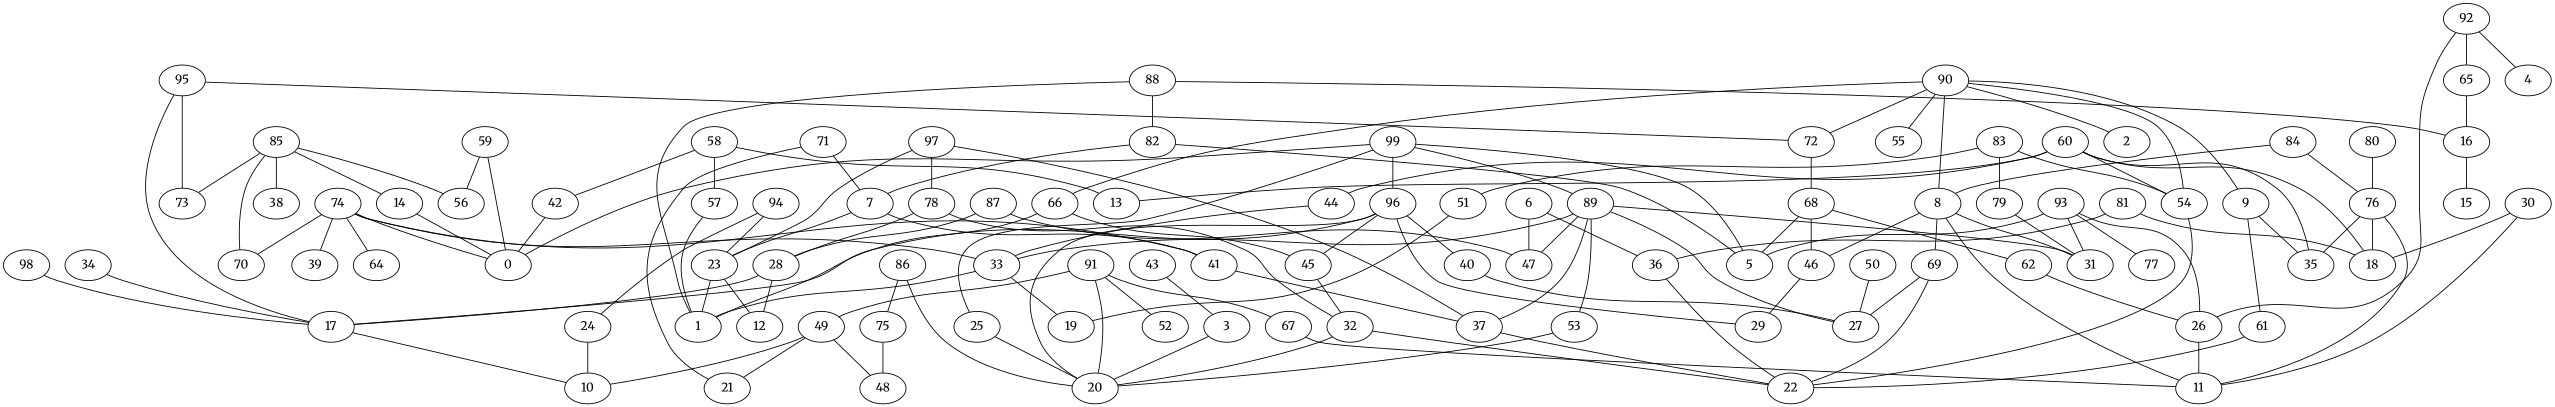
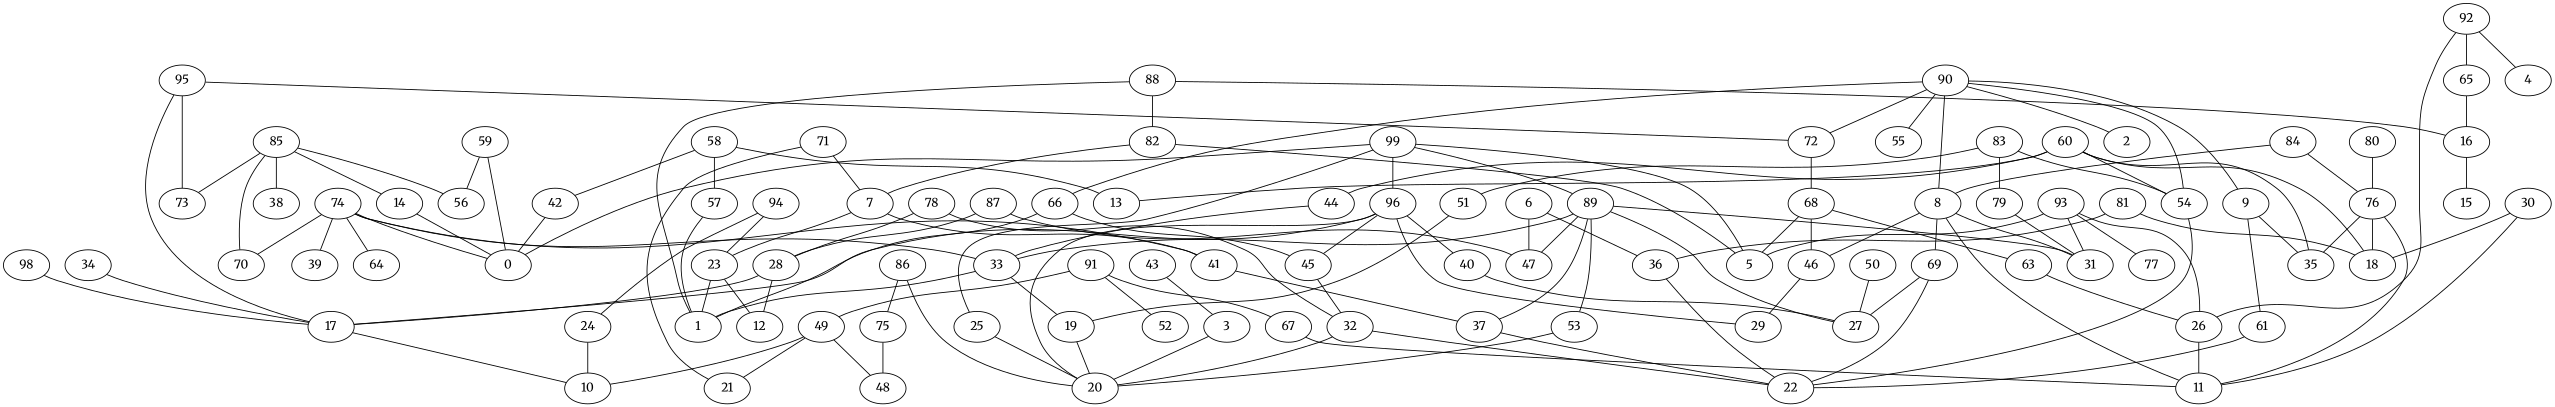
node "97": removed
node "62": label "62" -> "63"
edge "91" -- "20": now "19" -- "20"
